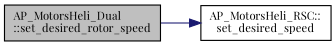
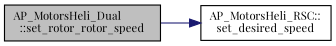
node "AP_MotorsHeli_Dual ::set_desired_rotor_speed": label "AP_MotorsHeli_Dual ::set_desired_rotor_speed" -> "AP_MotorsHeli_Dual ::set_rotor_rotor_speed"
